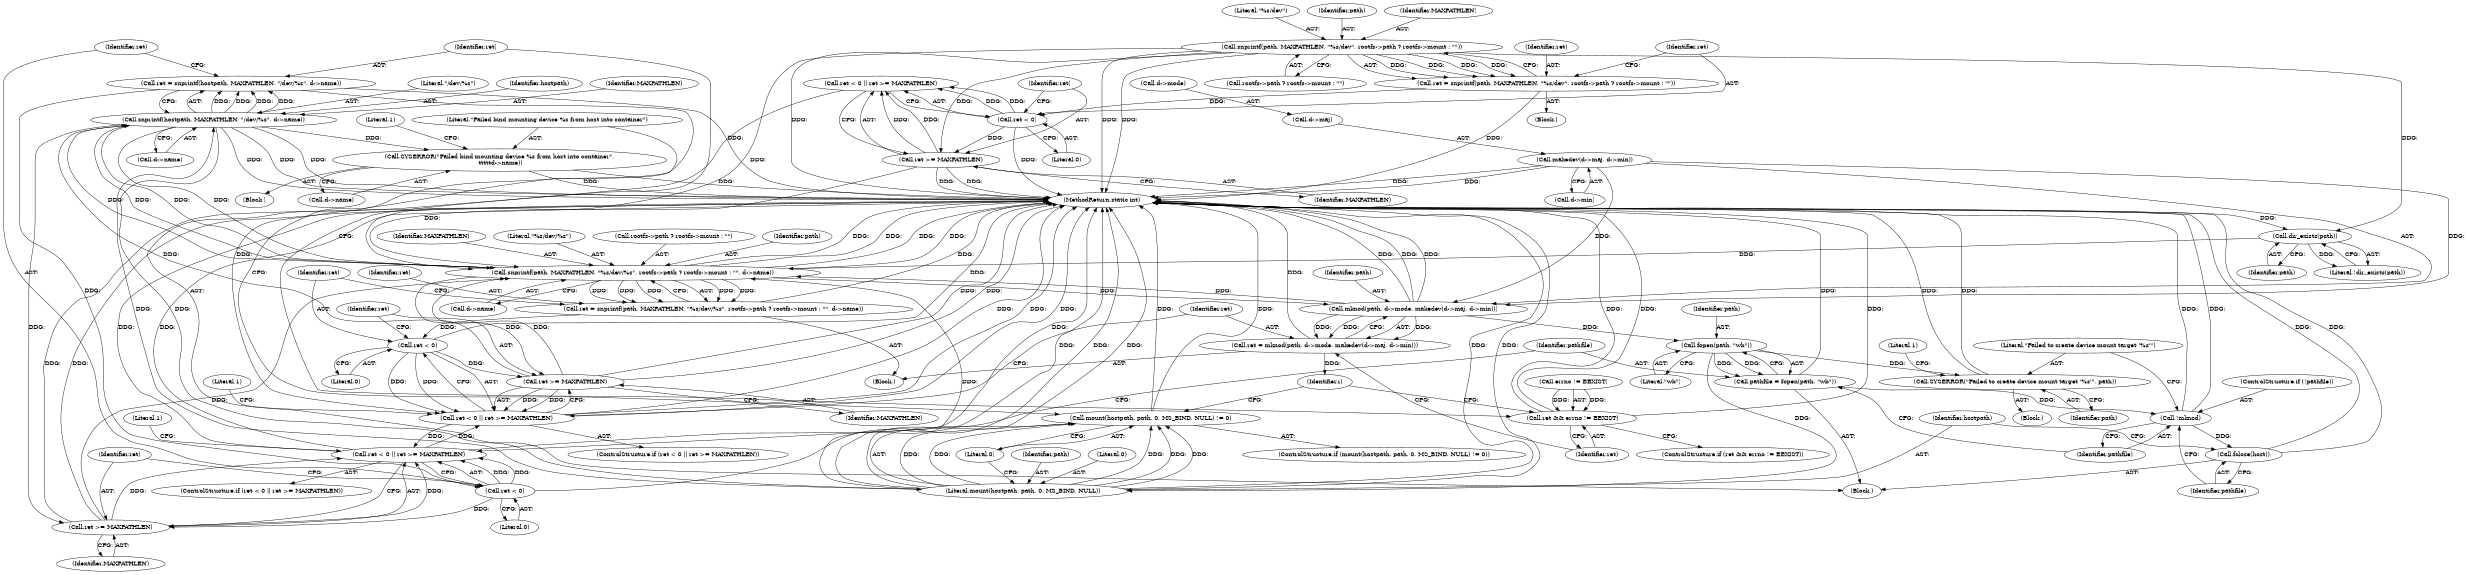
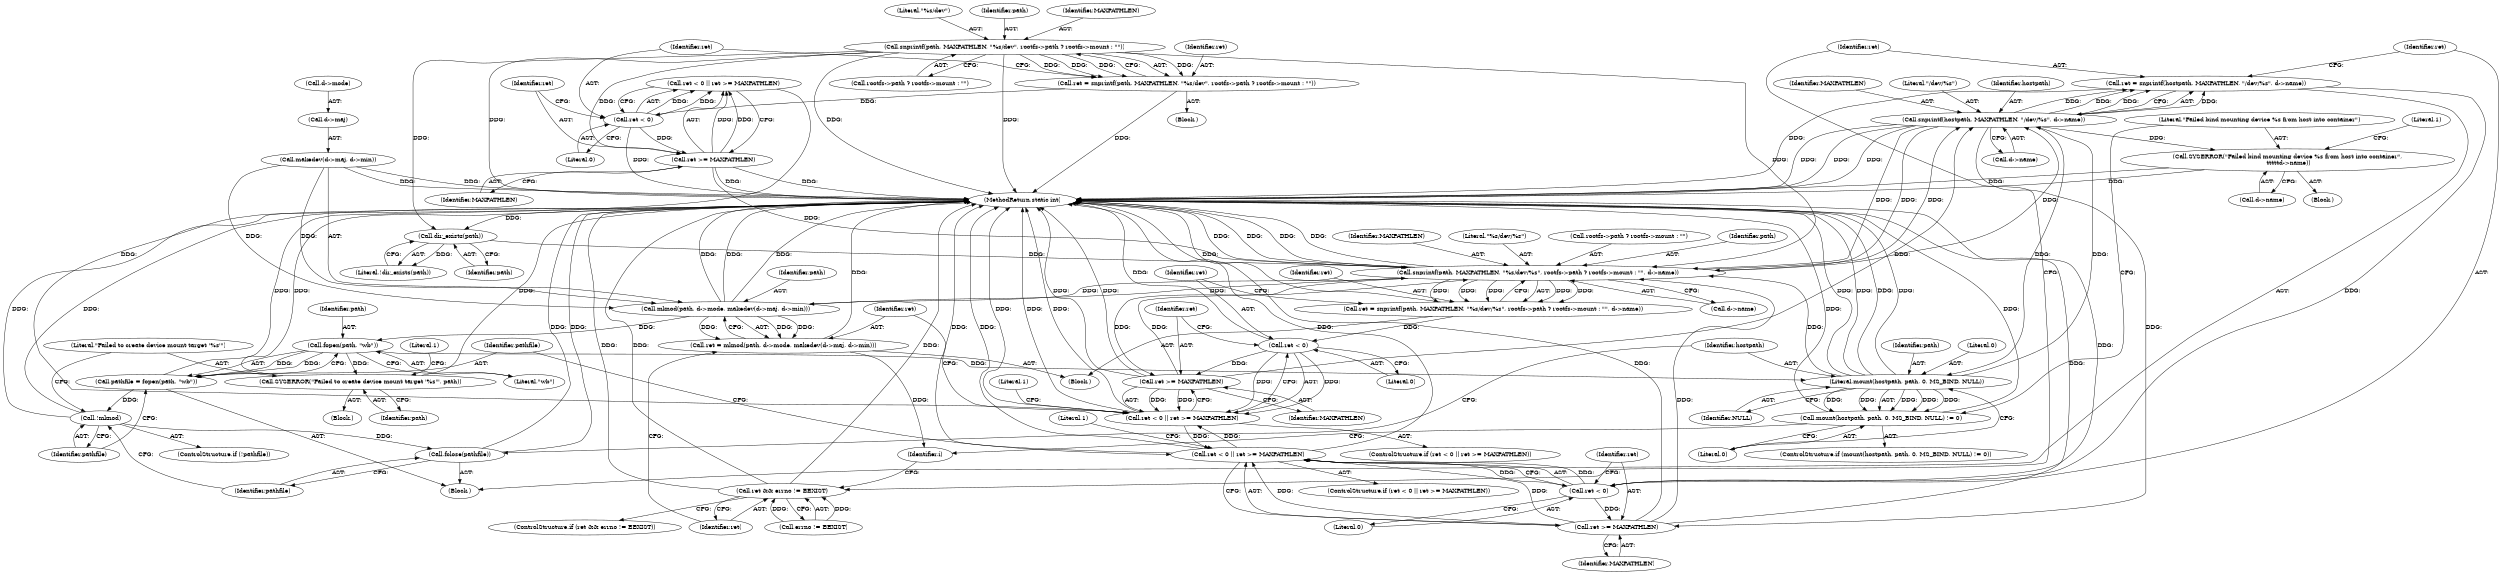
node "(Call,d->min)": removed
edge "(Identifier,i)" -> "(Call,mount(hostpath, path, 0, MS_BIND, NULL) != 0)": reversed
edge "(ControlStructure,if (!pathfile))" -> "(Call,!mknod)": reversed
node "(Identifier,NULL)": added
node "(Call,fclose(host))": label "(Call,fclose(host))" -> "(Call,fclose(pathfile))"
edge "(Call,ret && errno != EEXIST)" -> "(Call,errno != EEXIST)": added, label "CFG:"
